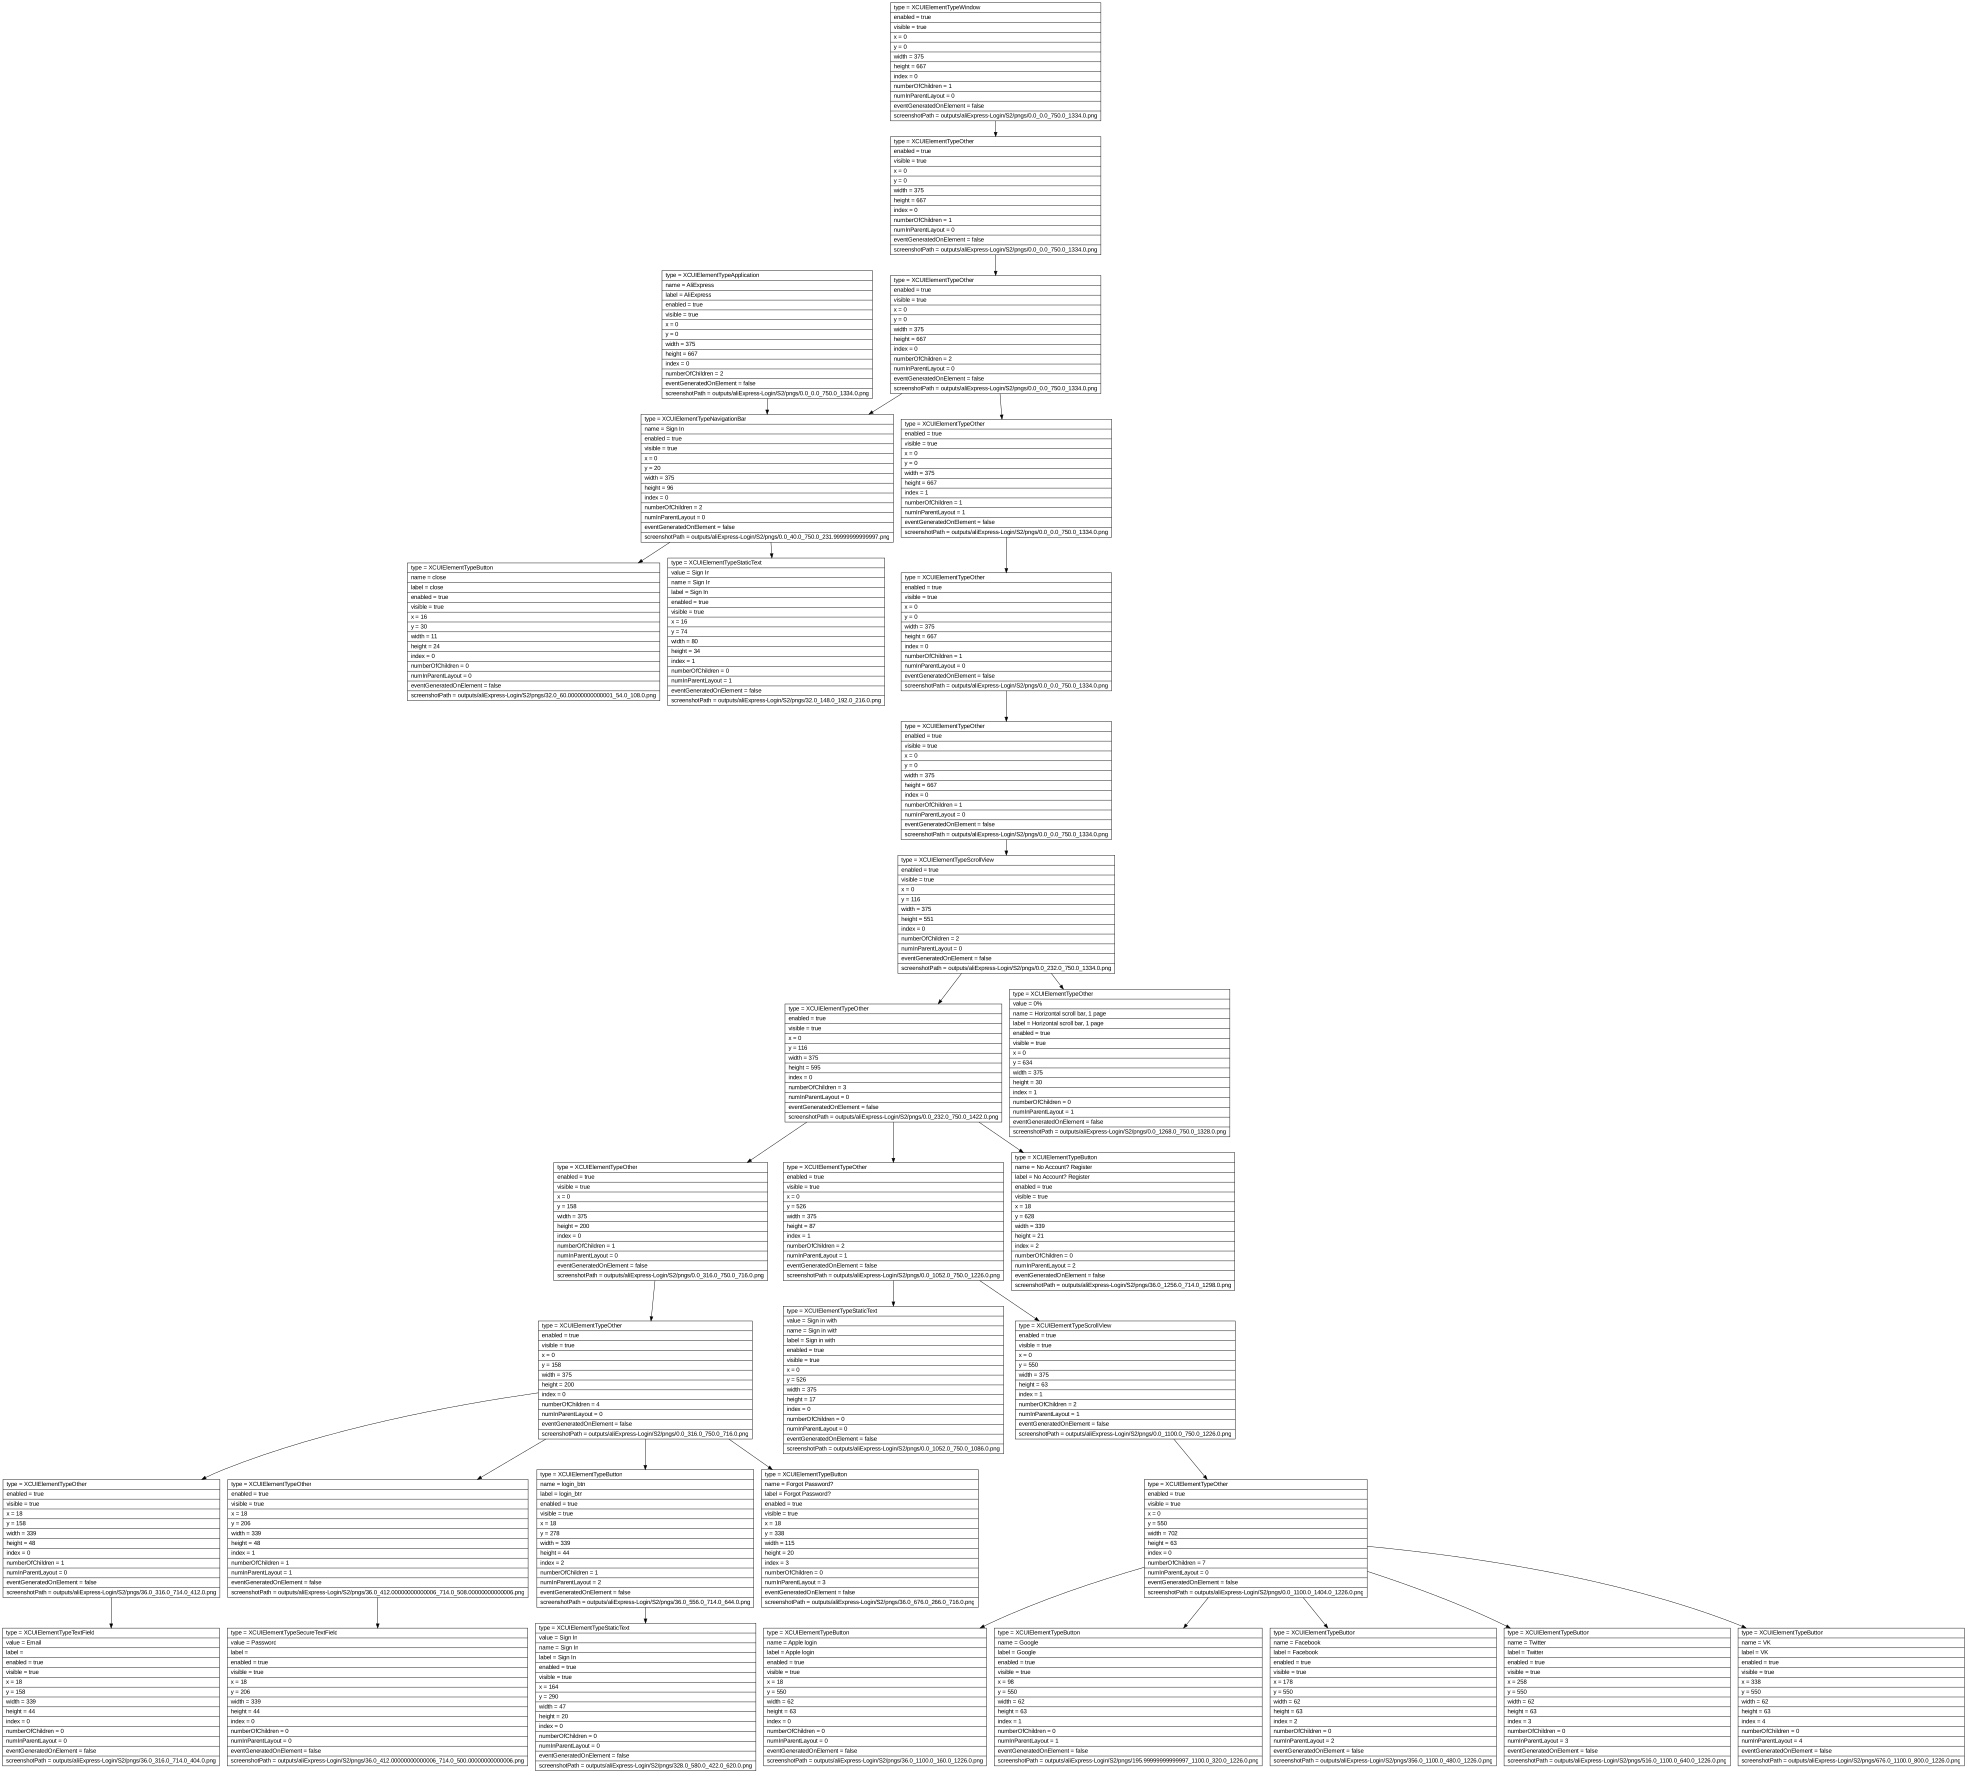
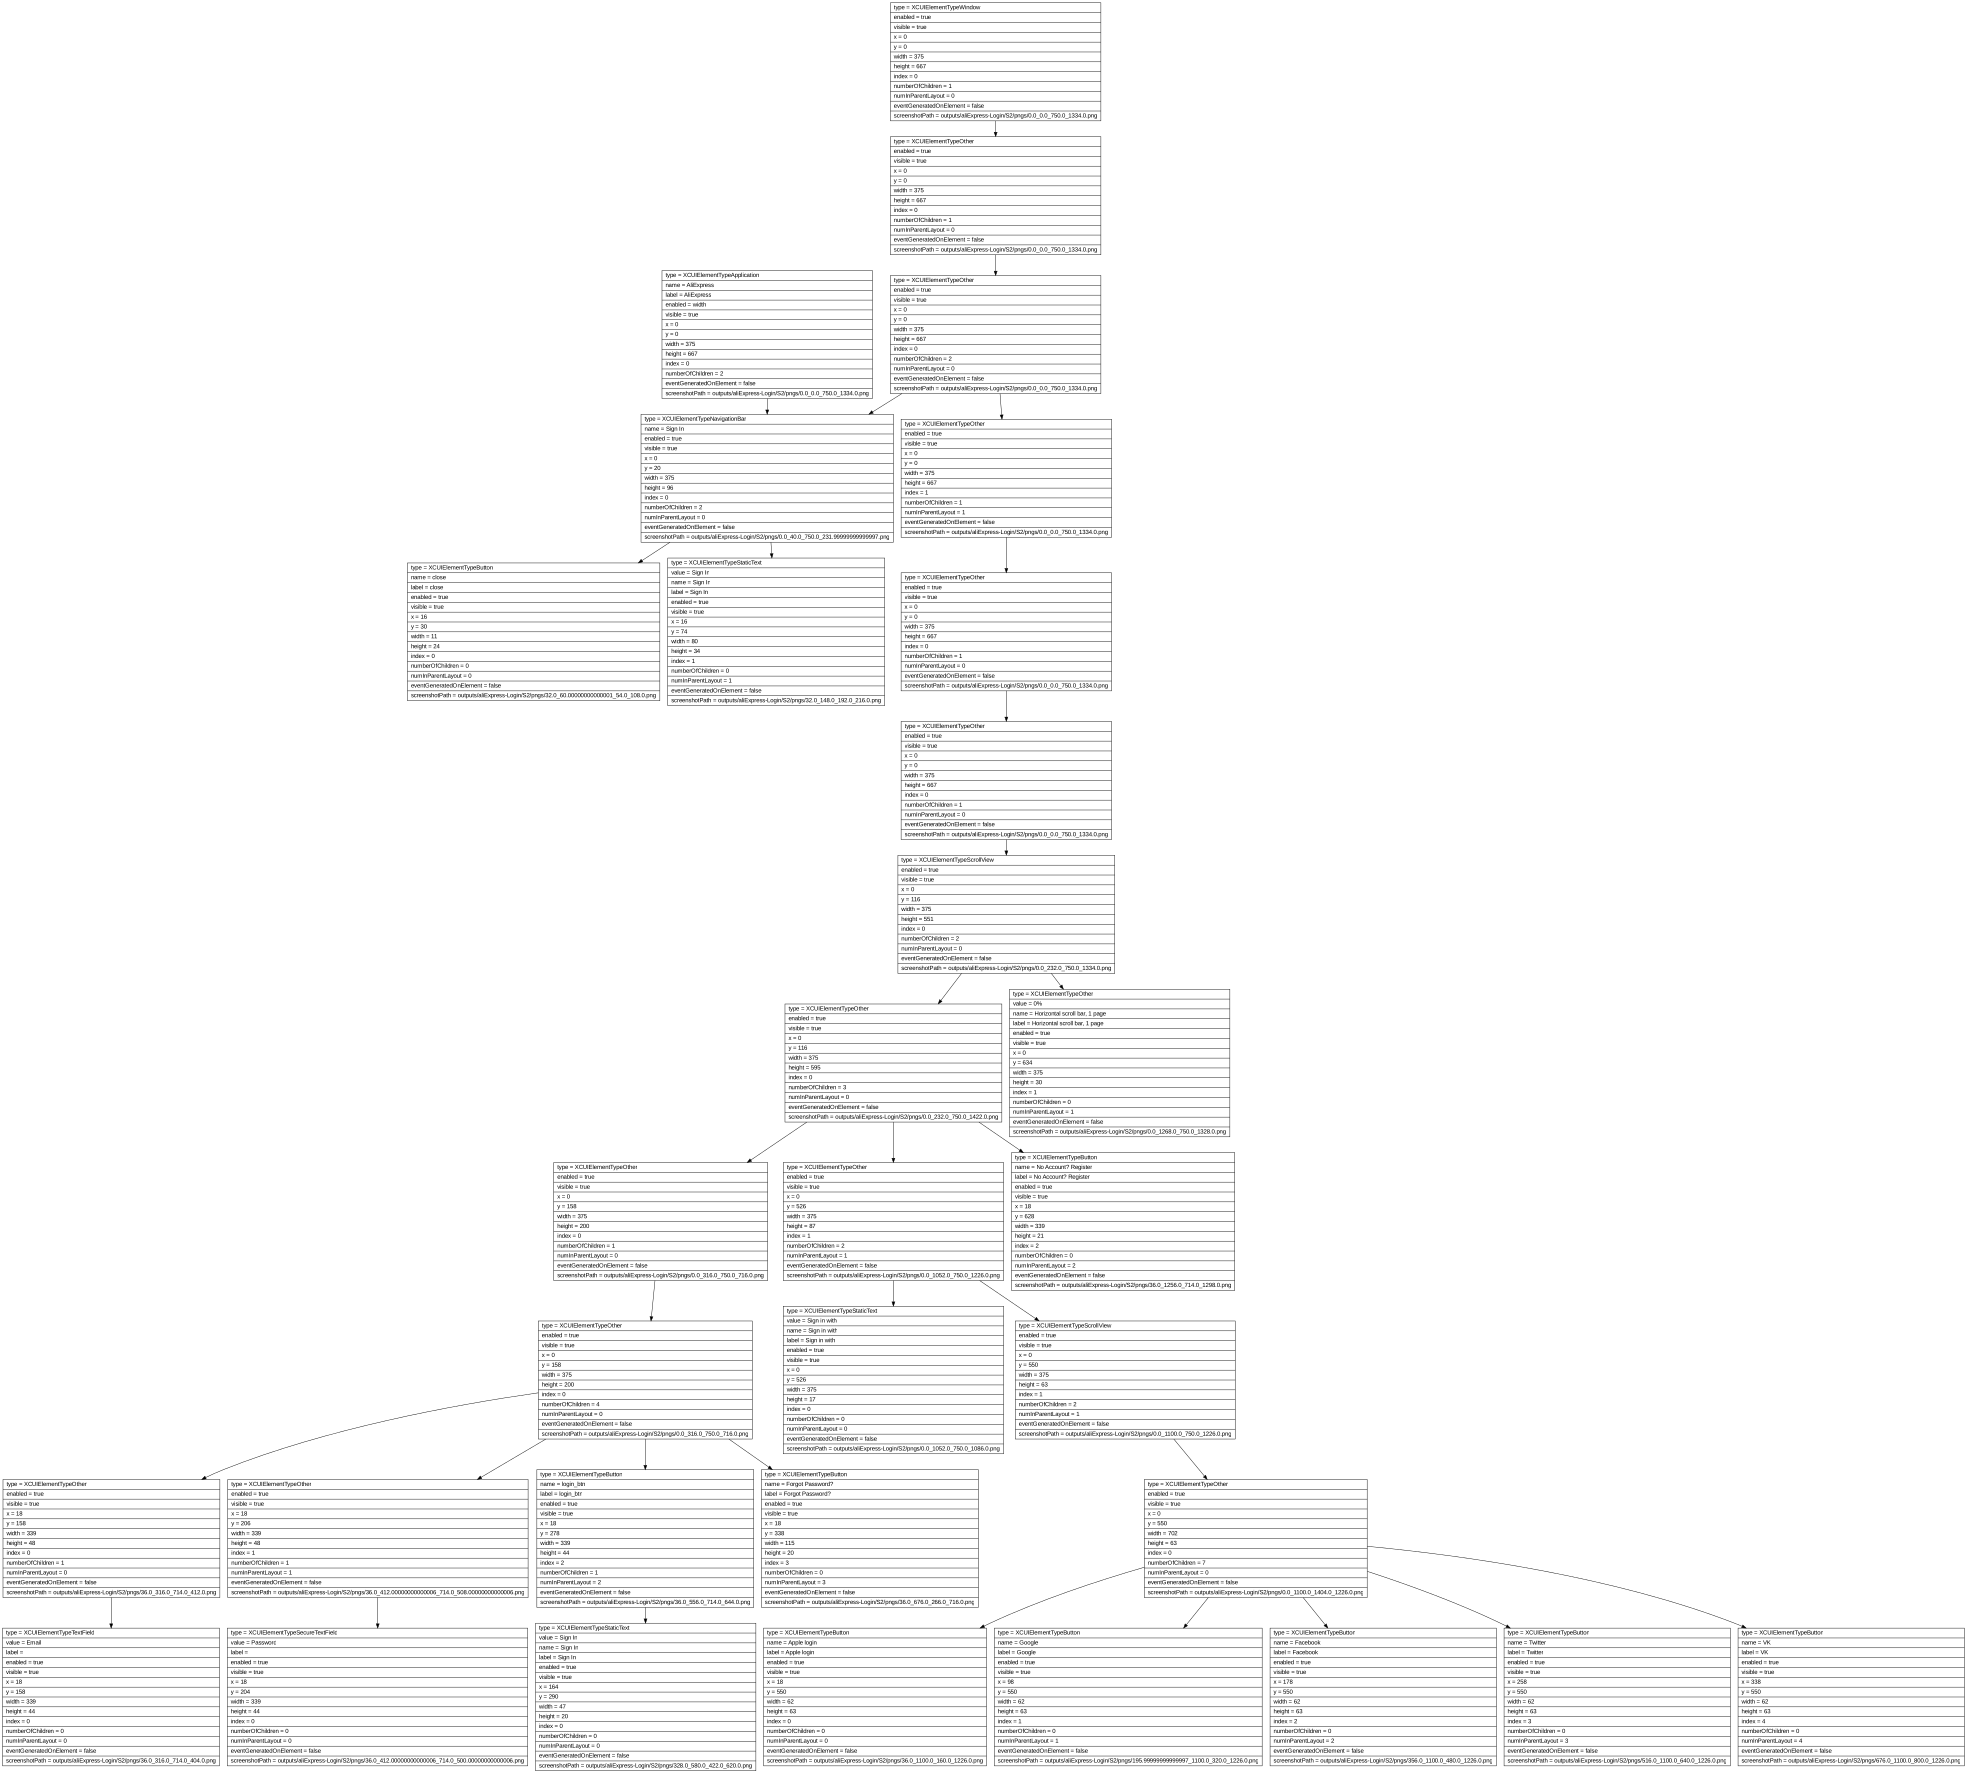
node "type = XCUIElementTypeApplication": text "enabled = true" -> "enabled = width"
node "type = XCUIElementTypeSecureTextField": text "y = 206" -> "y = 204"
